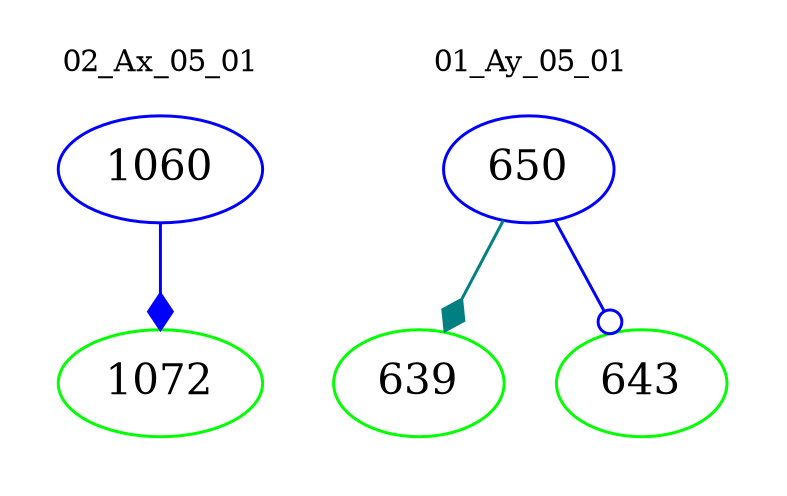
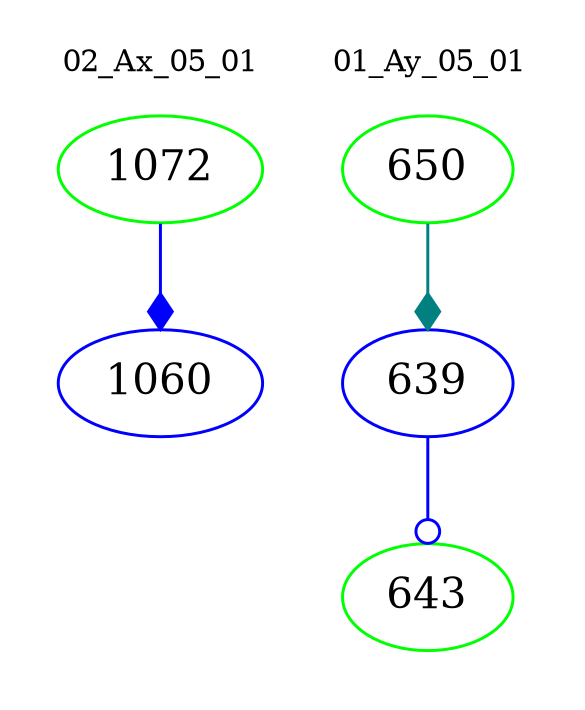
node "650": color blue -> green
edge "1060" -> "1072": reversed
edge "650" -> "643": now "639" -> "643"
node "639": color green -> blue
